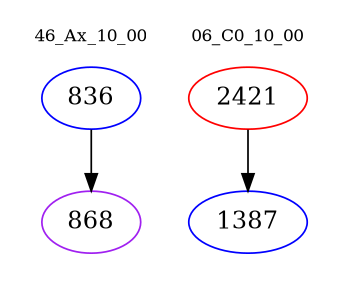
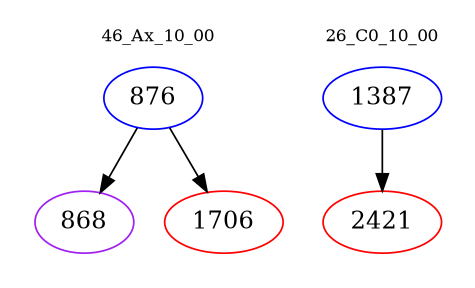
cluster "06_C0_10_00": label "06_C0_10_00" -> "26_C0_10_00"
node "836": label "836" -> "876"
edge "2421" -> "1387": reversed
node "1706": added
